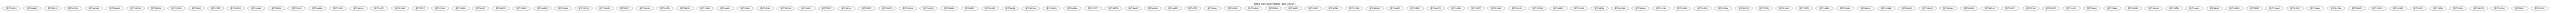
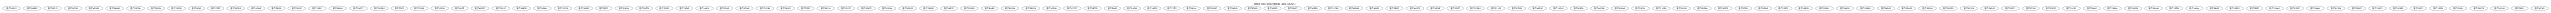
node "客戶ba84b": removed
node "客戶2a2d3": added
